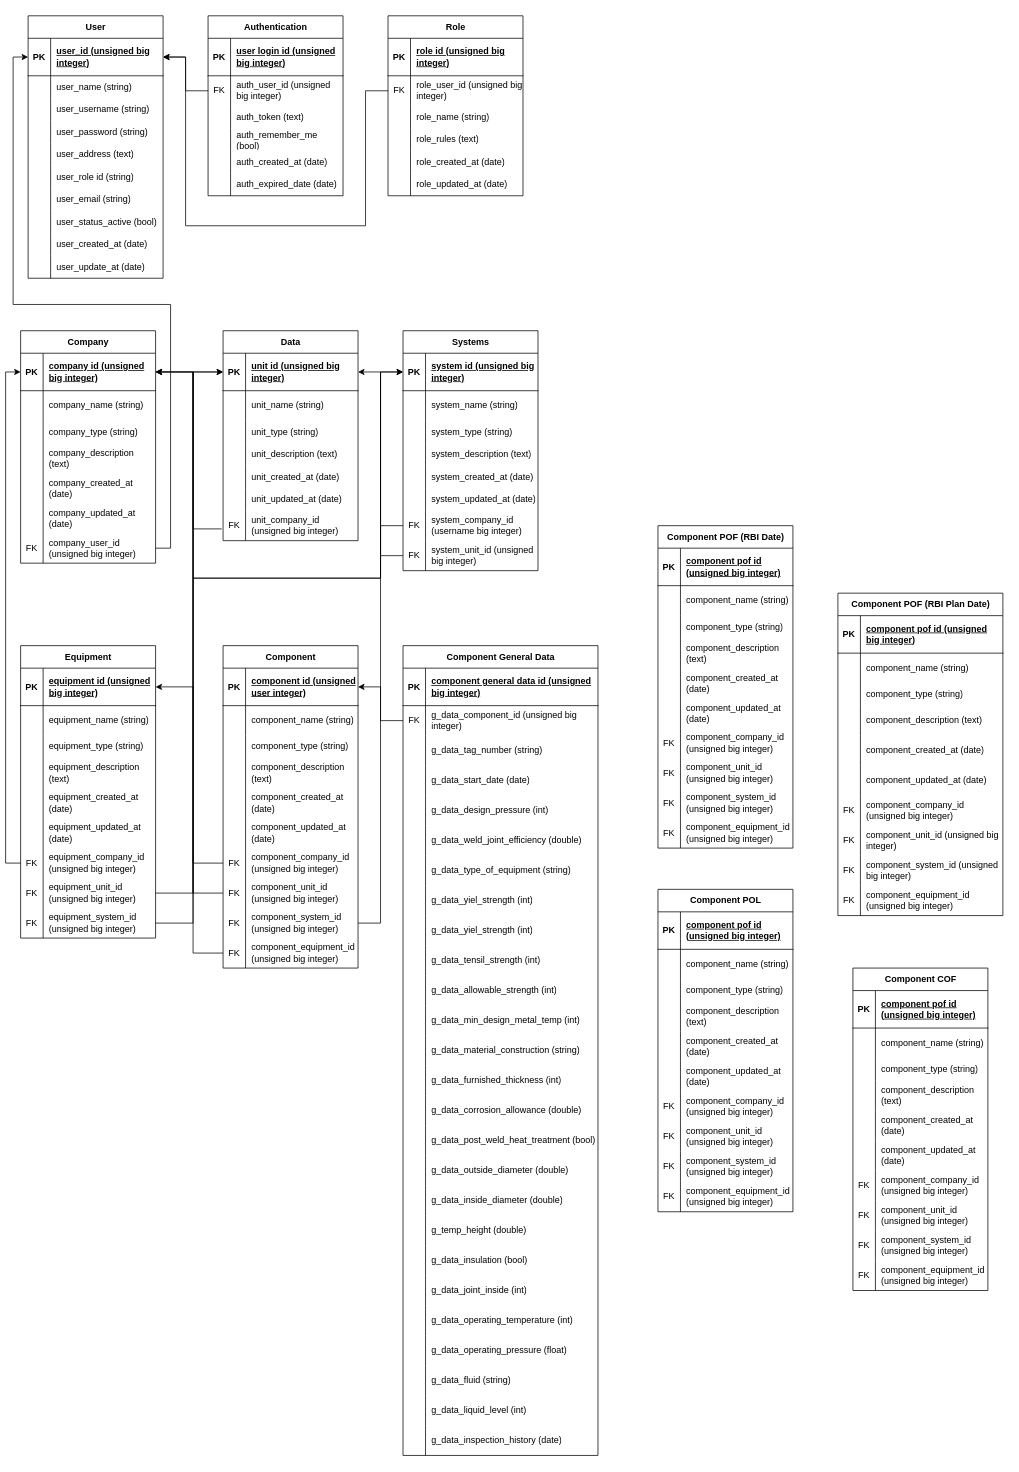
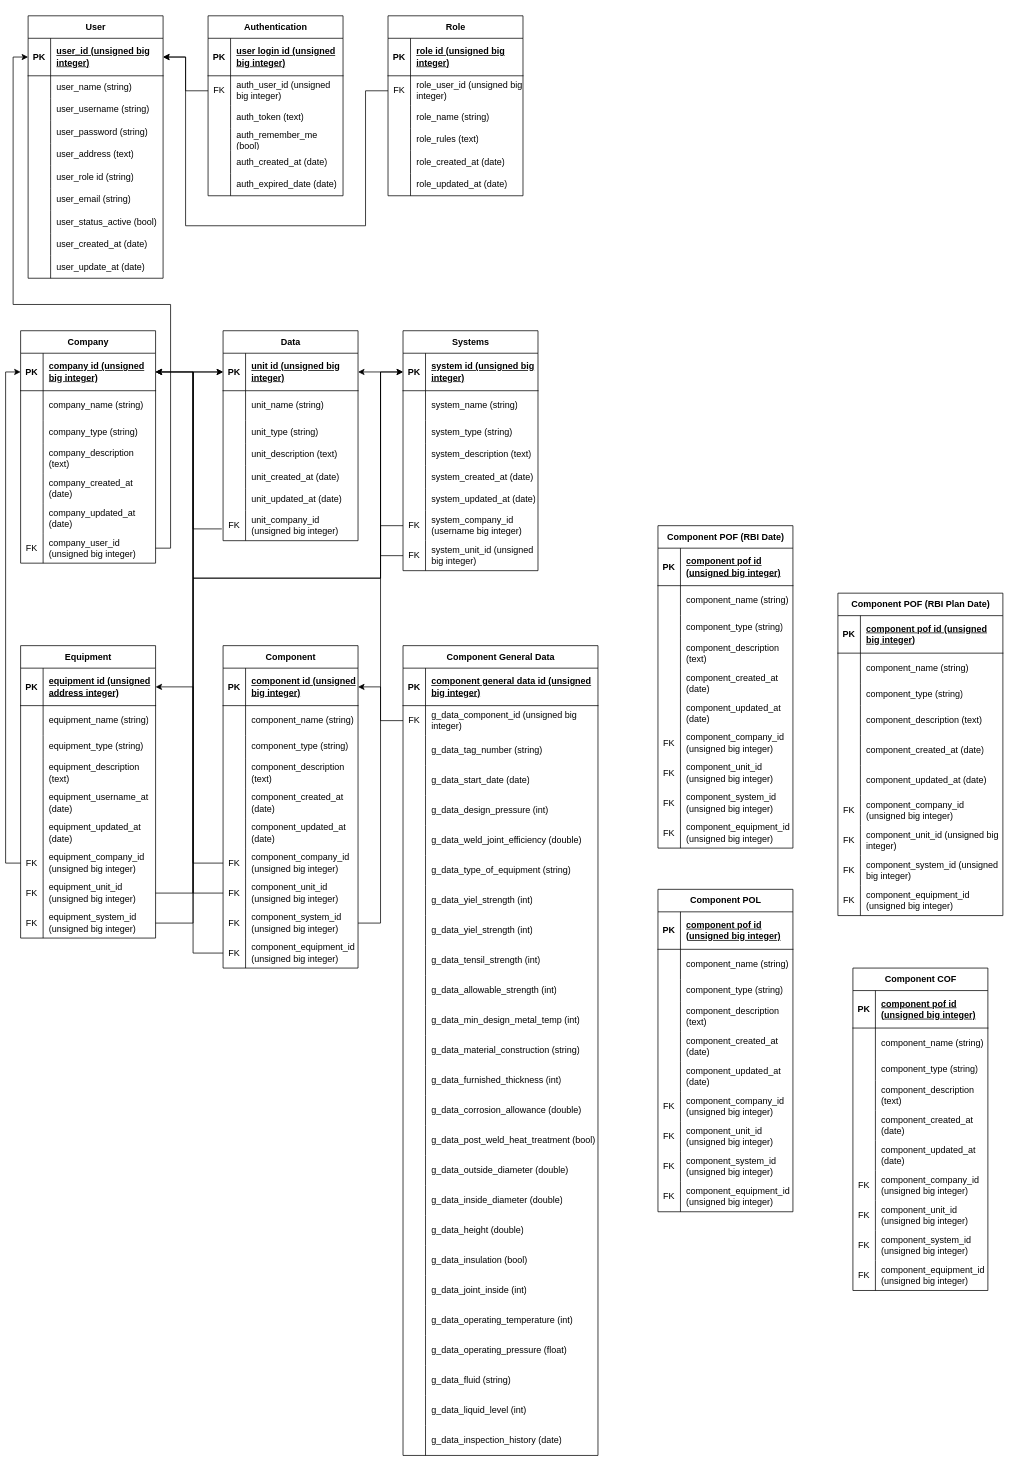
node "equipment id (unsigned big integer)": label "equipment id (unsigned big integer)" -> "equipment id (unsigned address integer)"
node "component id (unsigned user integer)": label "component id (unsigned user integer)" -> "component id (unsigned big integer)"
node "equipment_created_at (date)": label "equipment_created_at (date)" -> "equipment_username_at (date)"
node "g_temp_height (double)": label "g_temp_height (double)" -> "g_data_height (double)"
